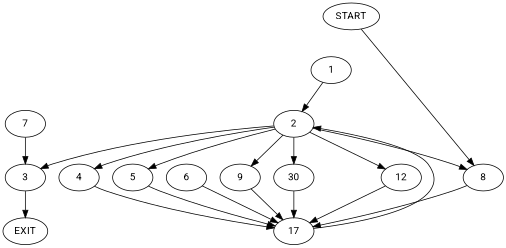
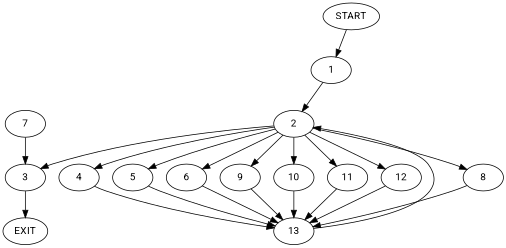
edge "START" -> "8": now "START" -> "1"
edge "2" -> "6": added
node "30": label "30" -> "10"
node "11": added
node "17": label "17" -> "13"
